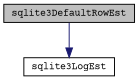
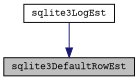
edge "sqlite3DefaultRowEst" -> "sqlite3LogEst": reversed
